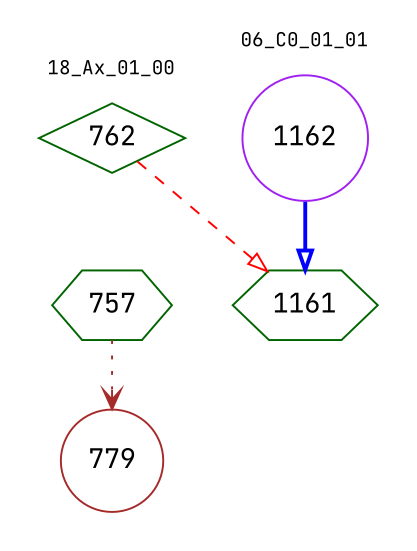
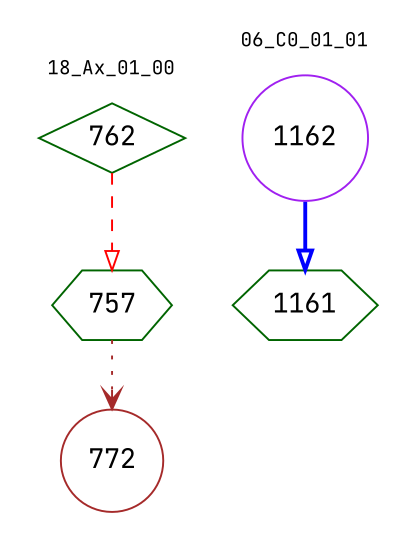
edge "762" -> "1161": now "762" -> "757"
node "779": label "779" -> "772"
